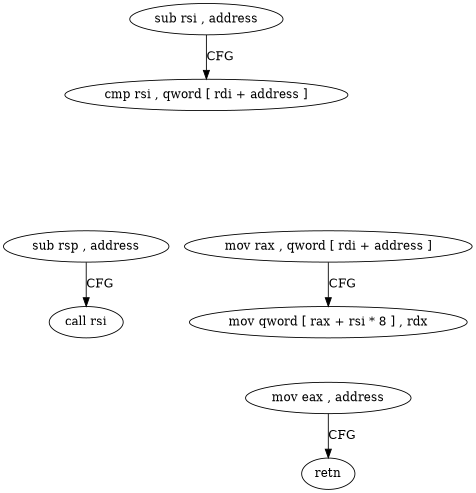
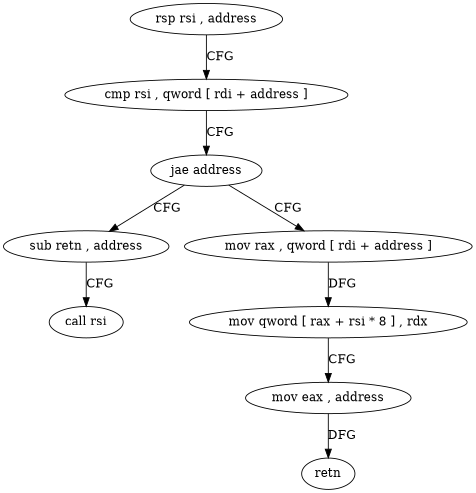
node "sub rsi , address": label "sub rsi , address" -> "rsp rsi , address"
node "jae address": added
node "sub rsp , address": label "sub rsp , address" -> "sub retn , address"
edge "mov rax , qword [ rdi + address ]" -> "mov qword [ rax + rsi * 8 ] , rdx": label "CFG" -> "DFG"
edge "mov qword [ rax + rsi * 8 ] , rdx" -> "mov eax , address": added, label "CFG"
edge "mov eax , address" -> "retn": label "CFG" -> "DFG"
